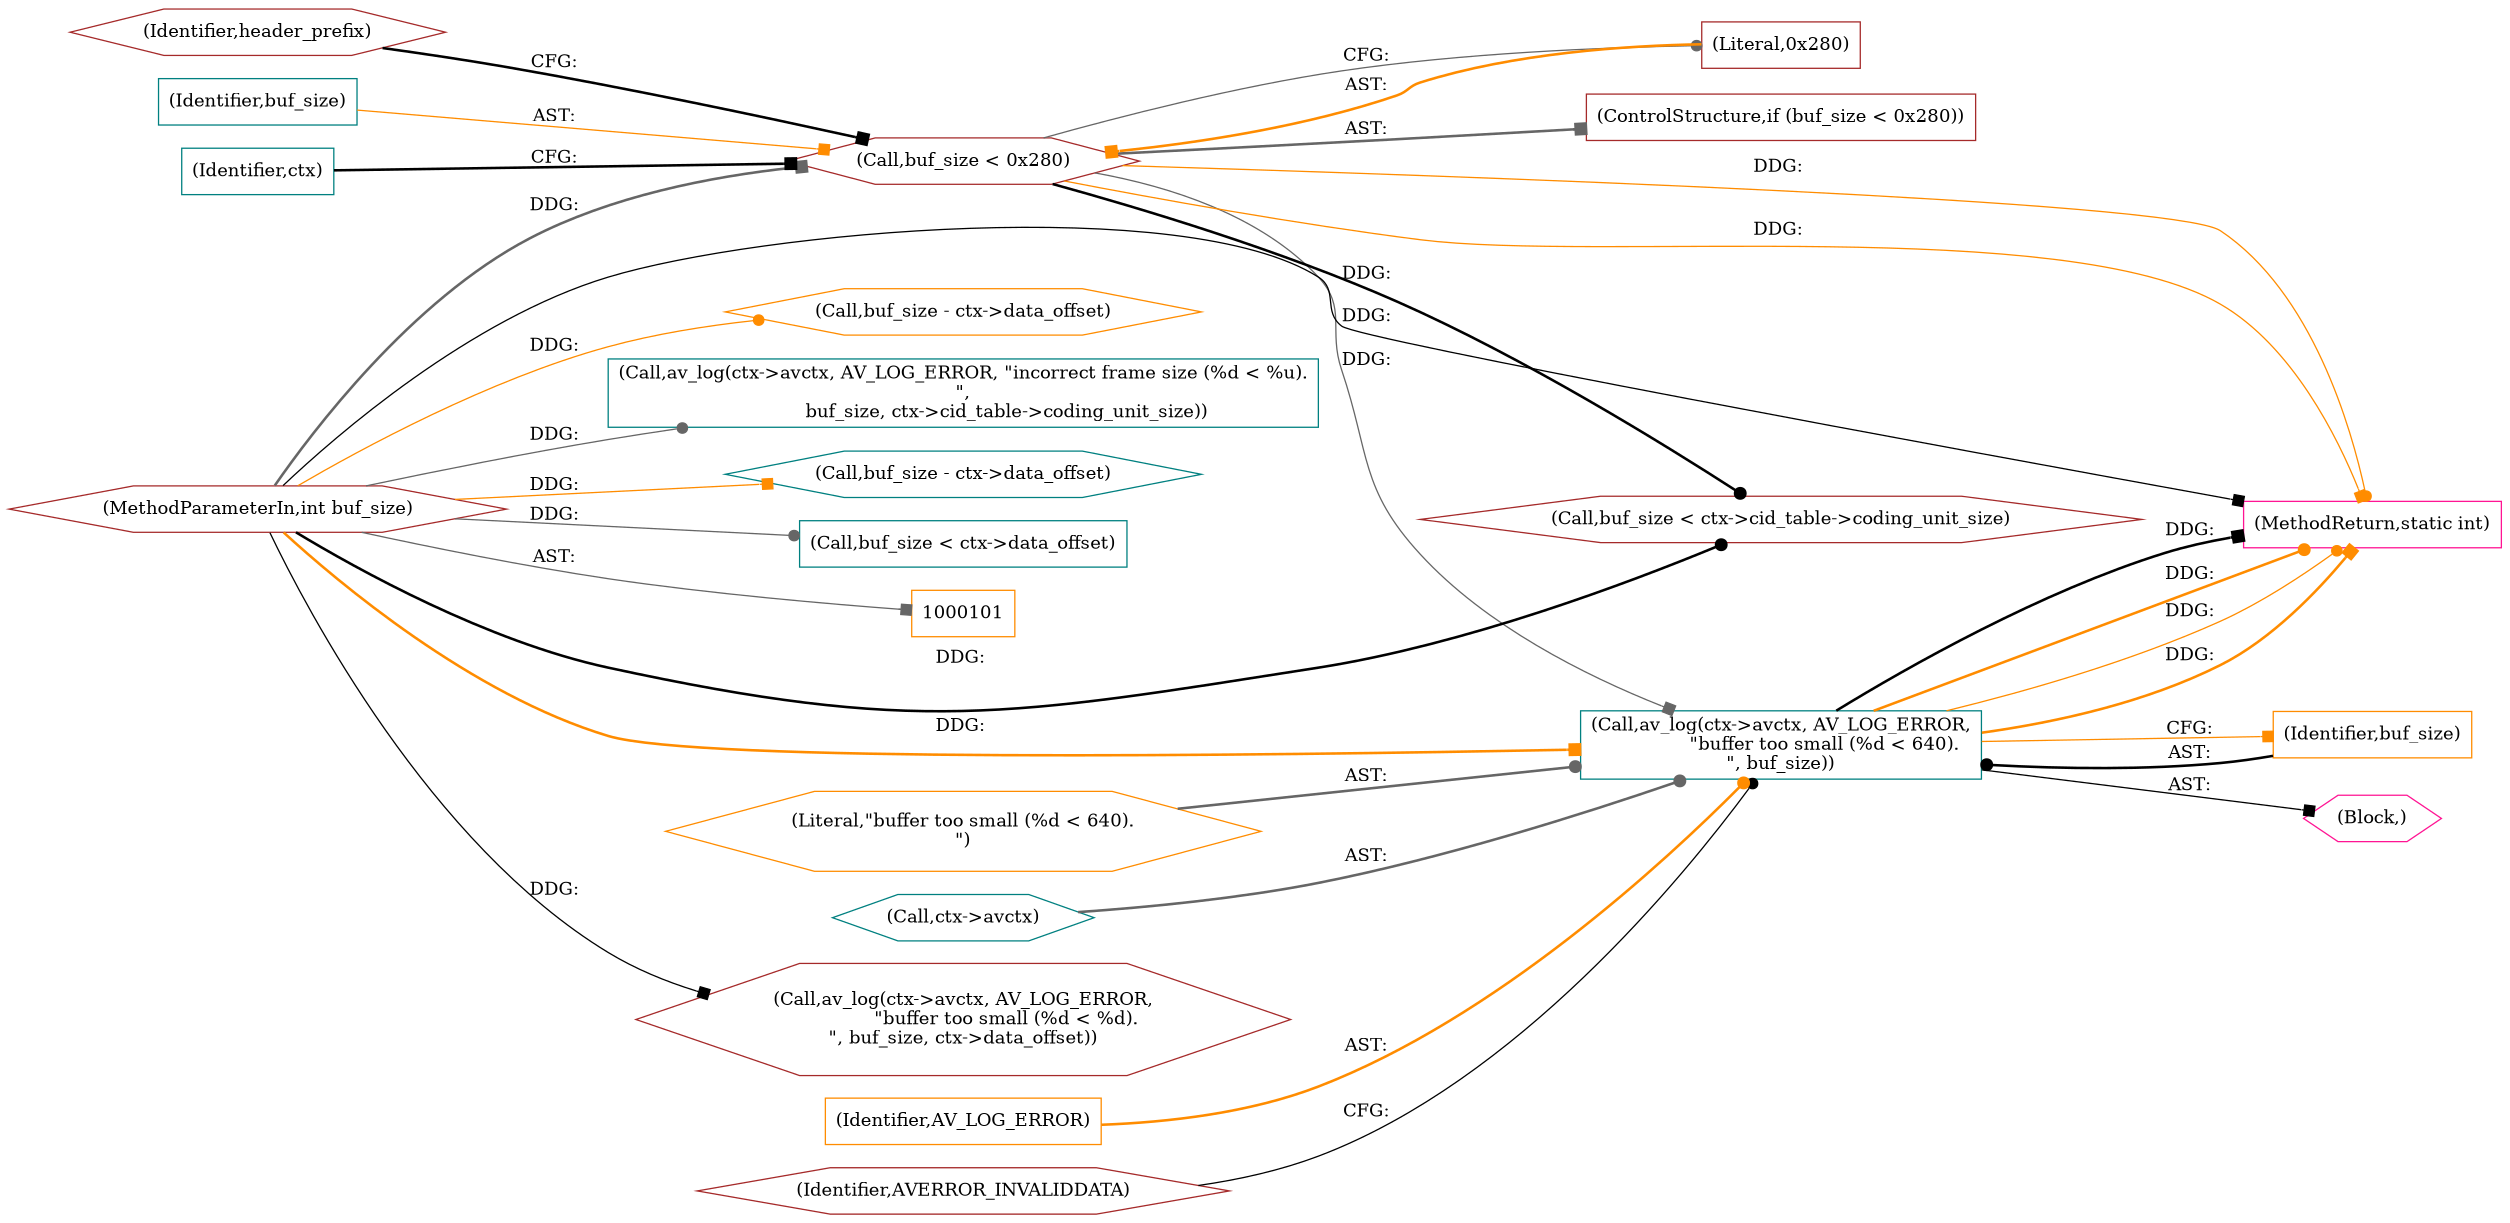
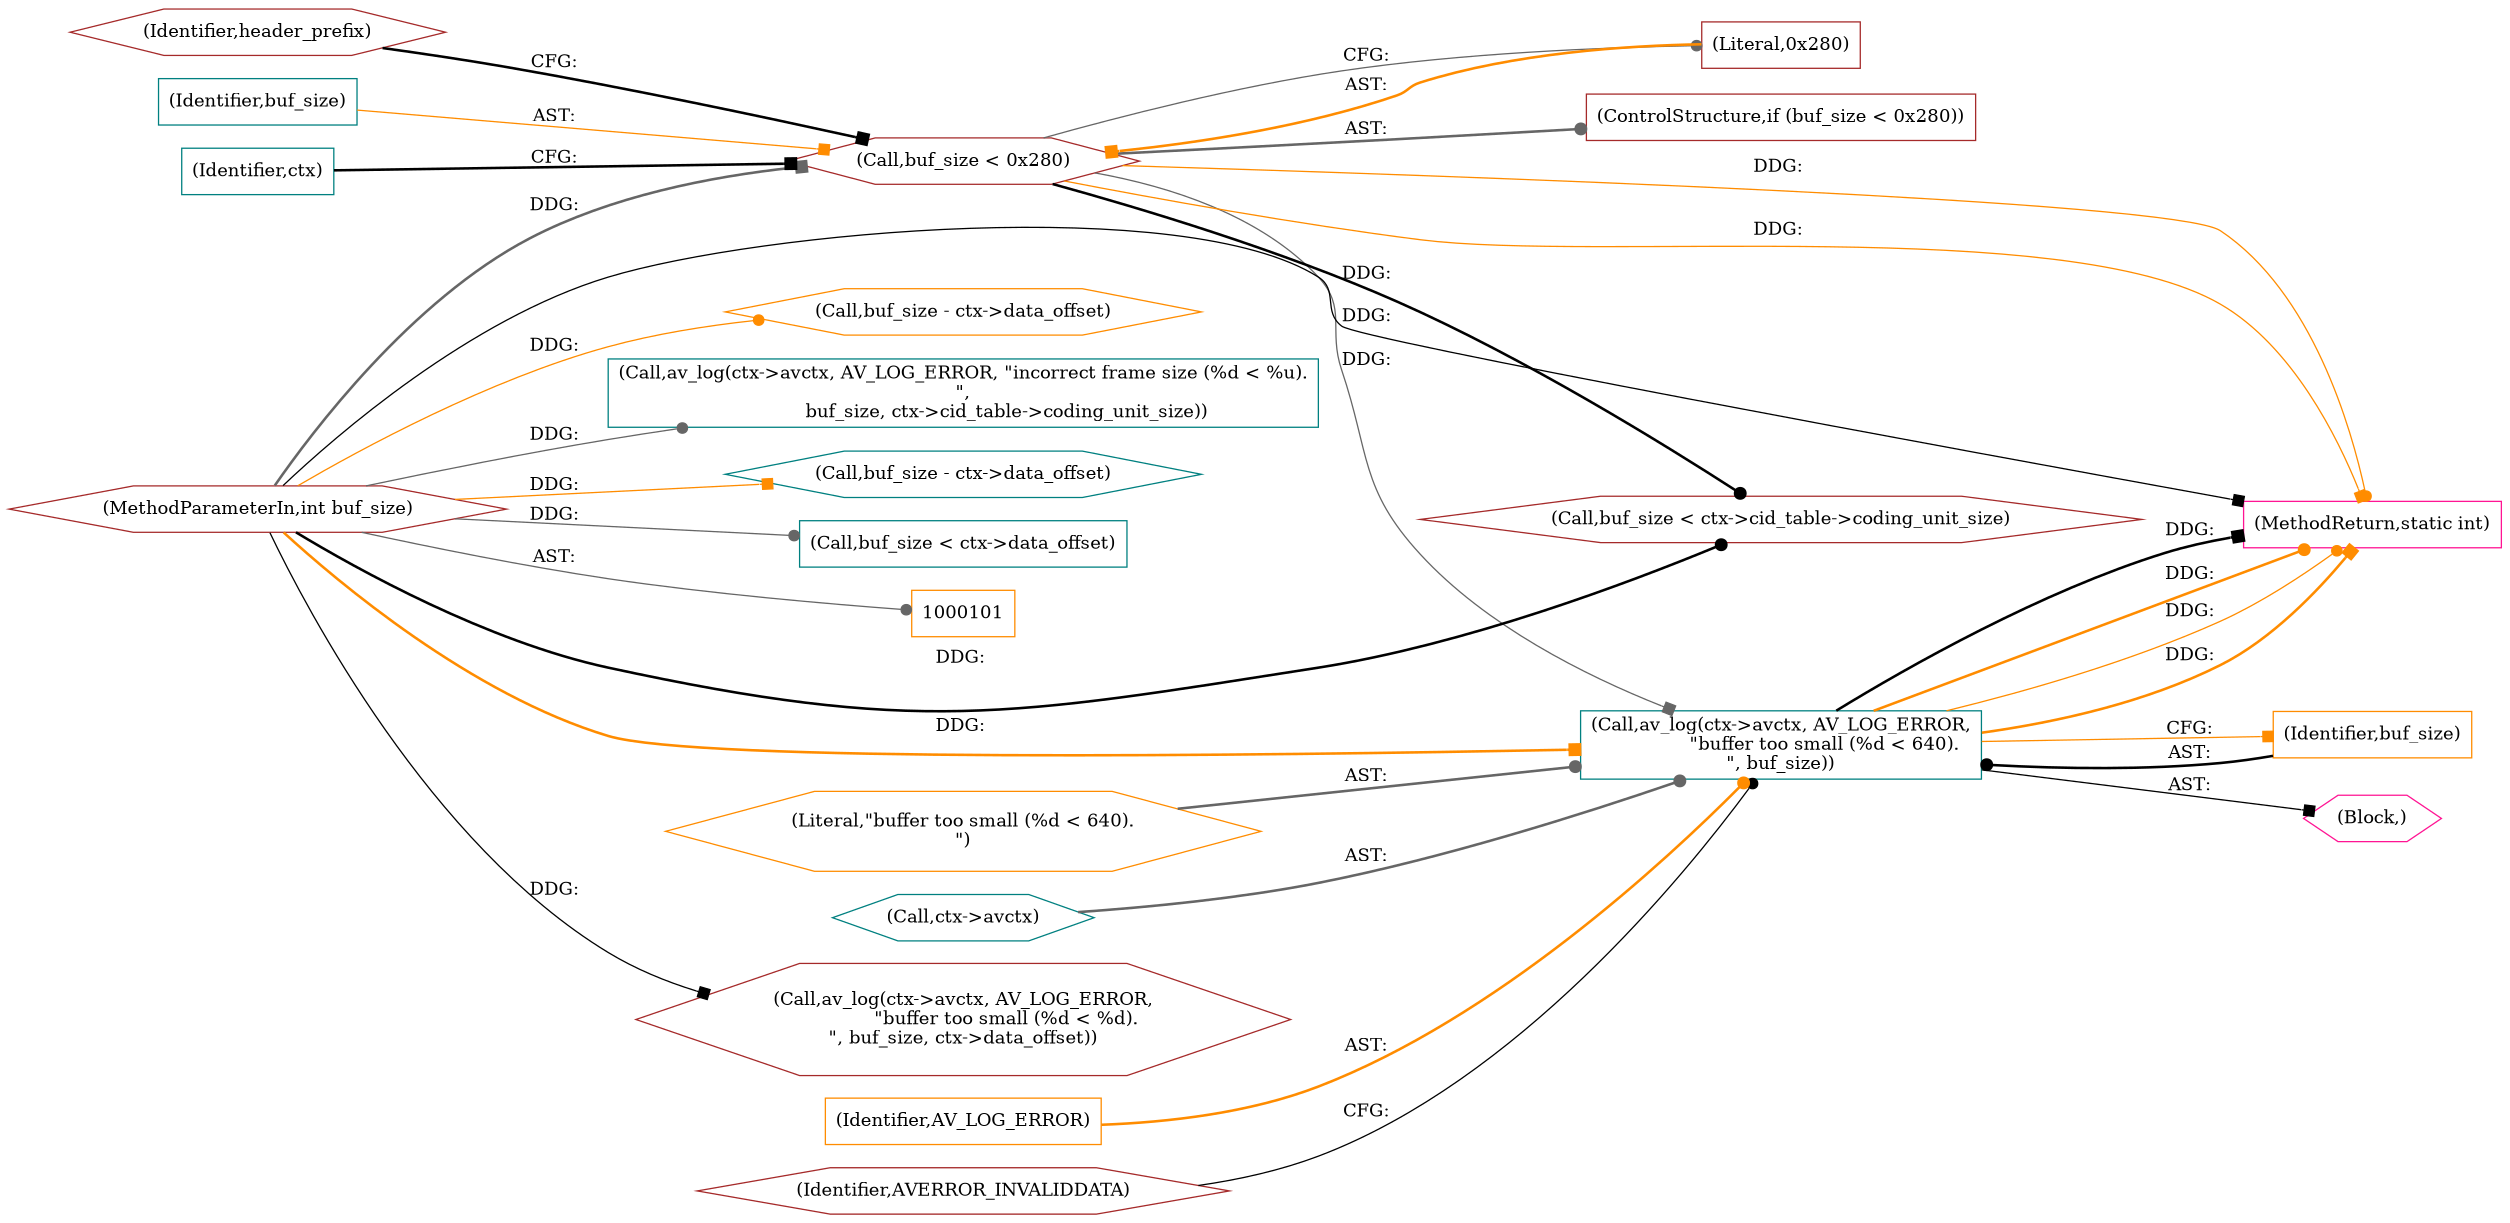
edge "(Call,buf_size < 0x280)" -> "(ControlStructure,if (buf_size < 0x280))": arrowhead box -> dot
edge "(MethodParameterIn,int buf_size)" -> "1000101": arrowhead box -> dot
